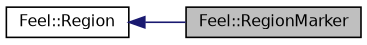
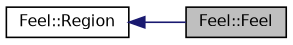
node "Feel::RegionMarker": label "Feel::RegionMarker" -> "Feel::Feel"
